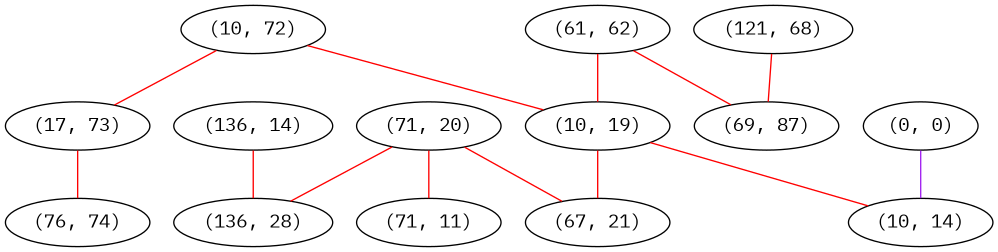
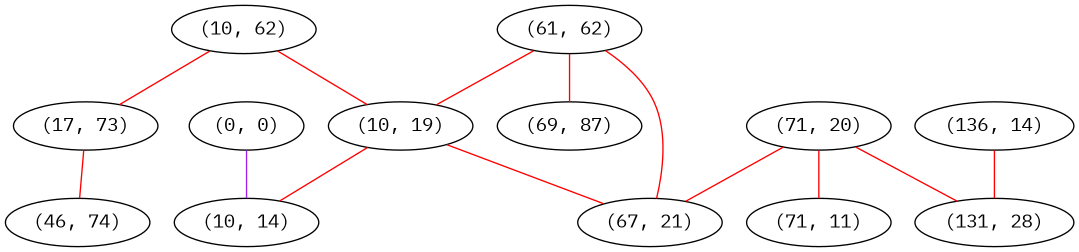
node "(10, 72)": label "(10, 72)" -> "(10, 62)"
node "(121, 68)": removed
edge "(61, 62)" -- "(67, 21)": added
node "(76, 74)": label "(76, 74)" -> "(46, 74)"
node "(136, 28)": label "(136, 28)" -> "(131, 28)"
